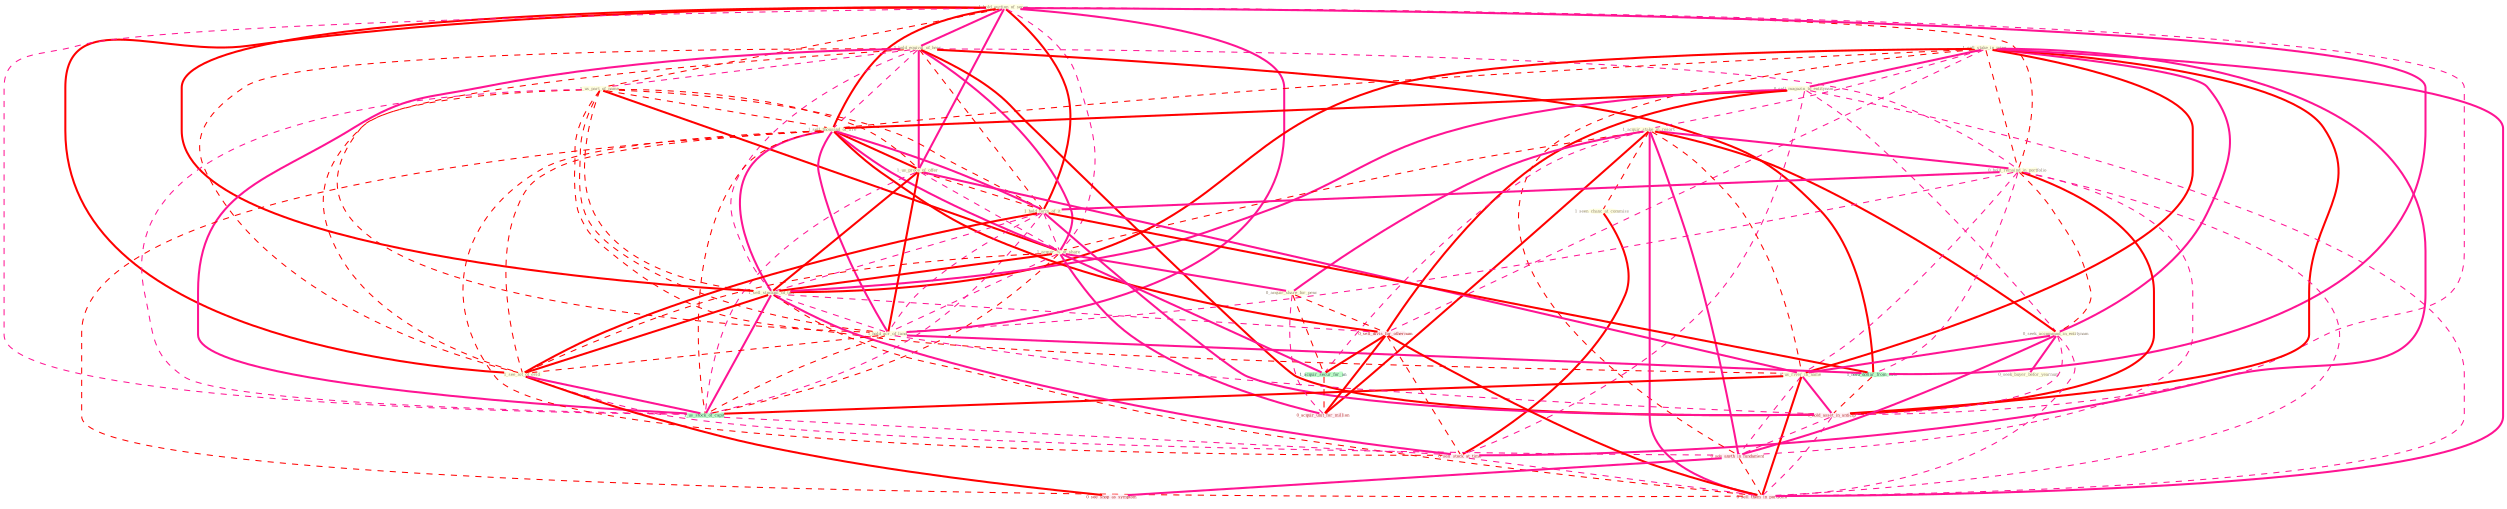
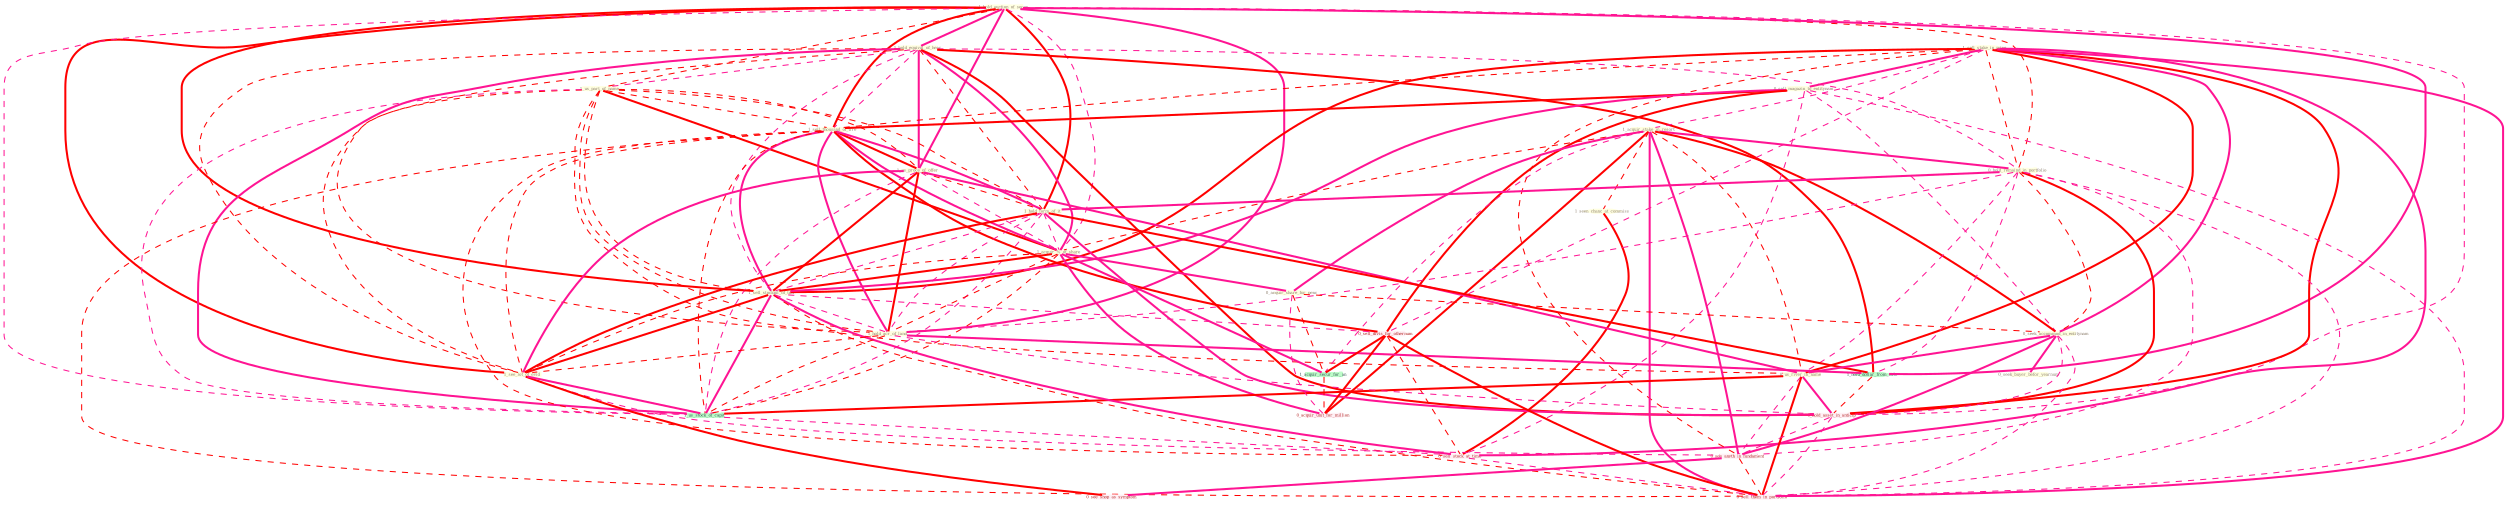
edge "1_us_proce_of_offer" -- "1_see_lot_of_evid": added
edge "1_acquir_%_of_share" -- "1_hold_acr_of_land": color deeppink -> red
edge "0_acquir_share_for_penc" -- "0_sell_divis_for_othernum": now "0_acquir_share_for_penc" -- "0_seek_accommod_in_entitynam"
